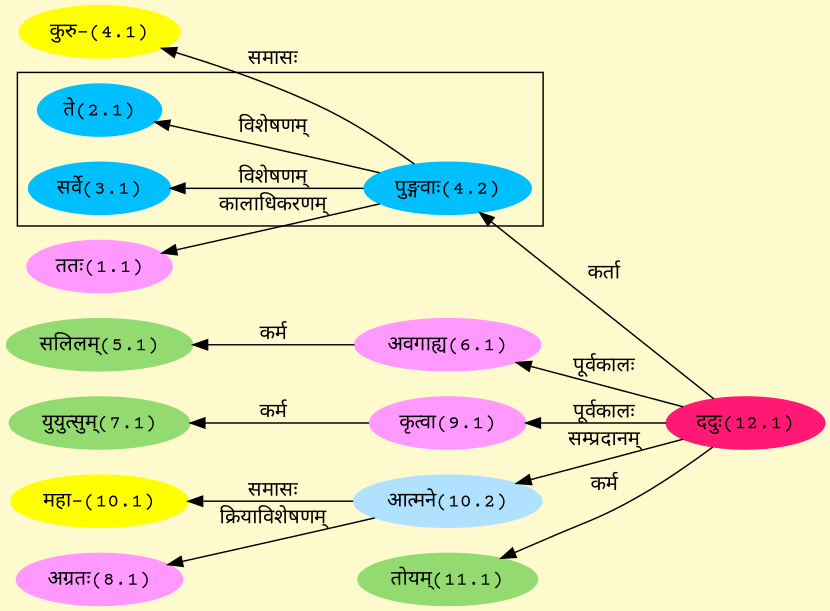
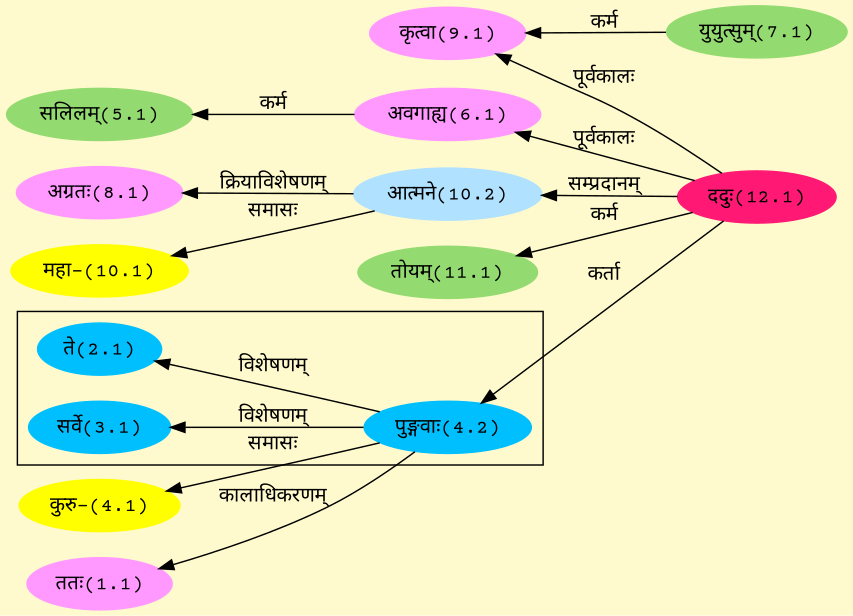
edge "कृत्वा(9.1)" -> "युयुत्सुम्(7.1)": reversed
